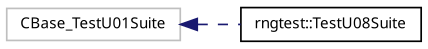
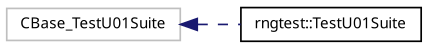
node "rngtest::TestU08Suite": label "rngtest::TestU08Suite" -> "rngtest::TestU01Suite"
